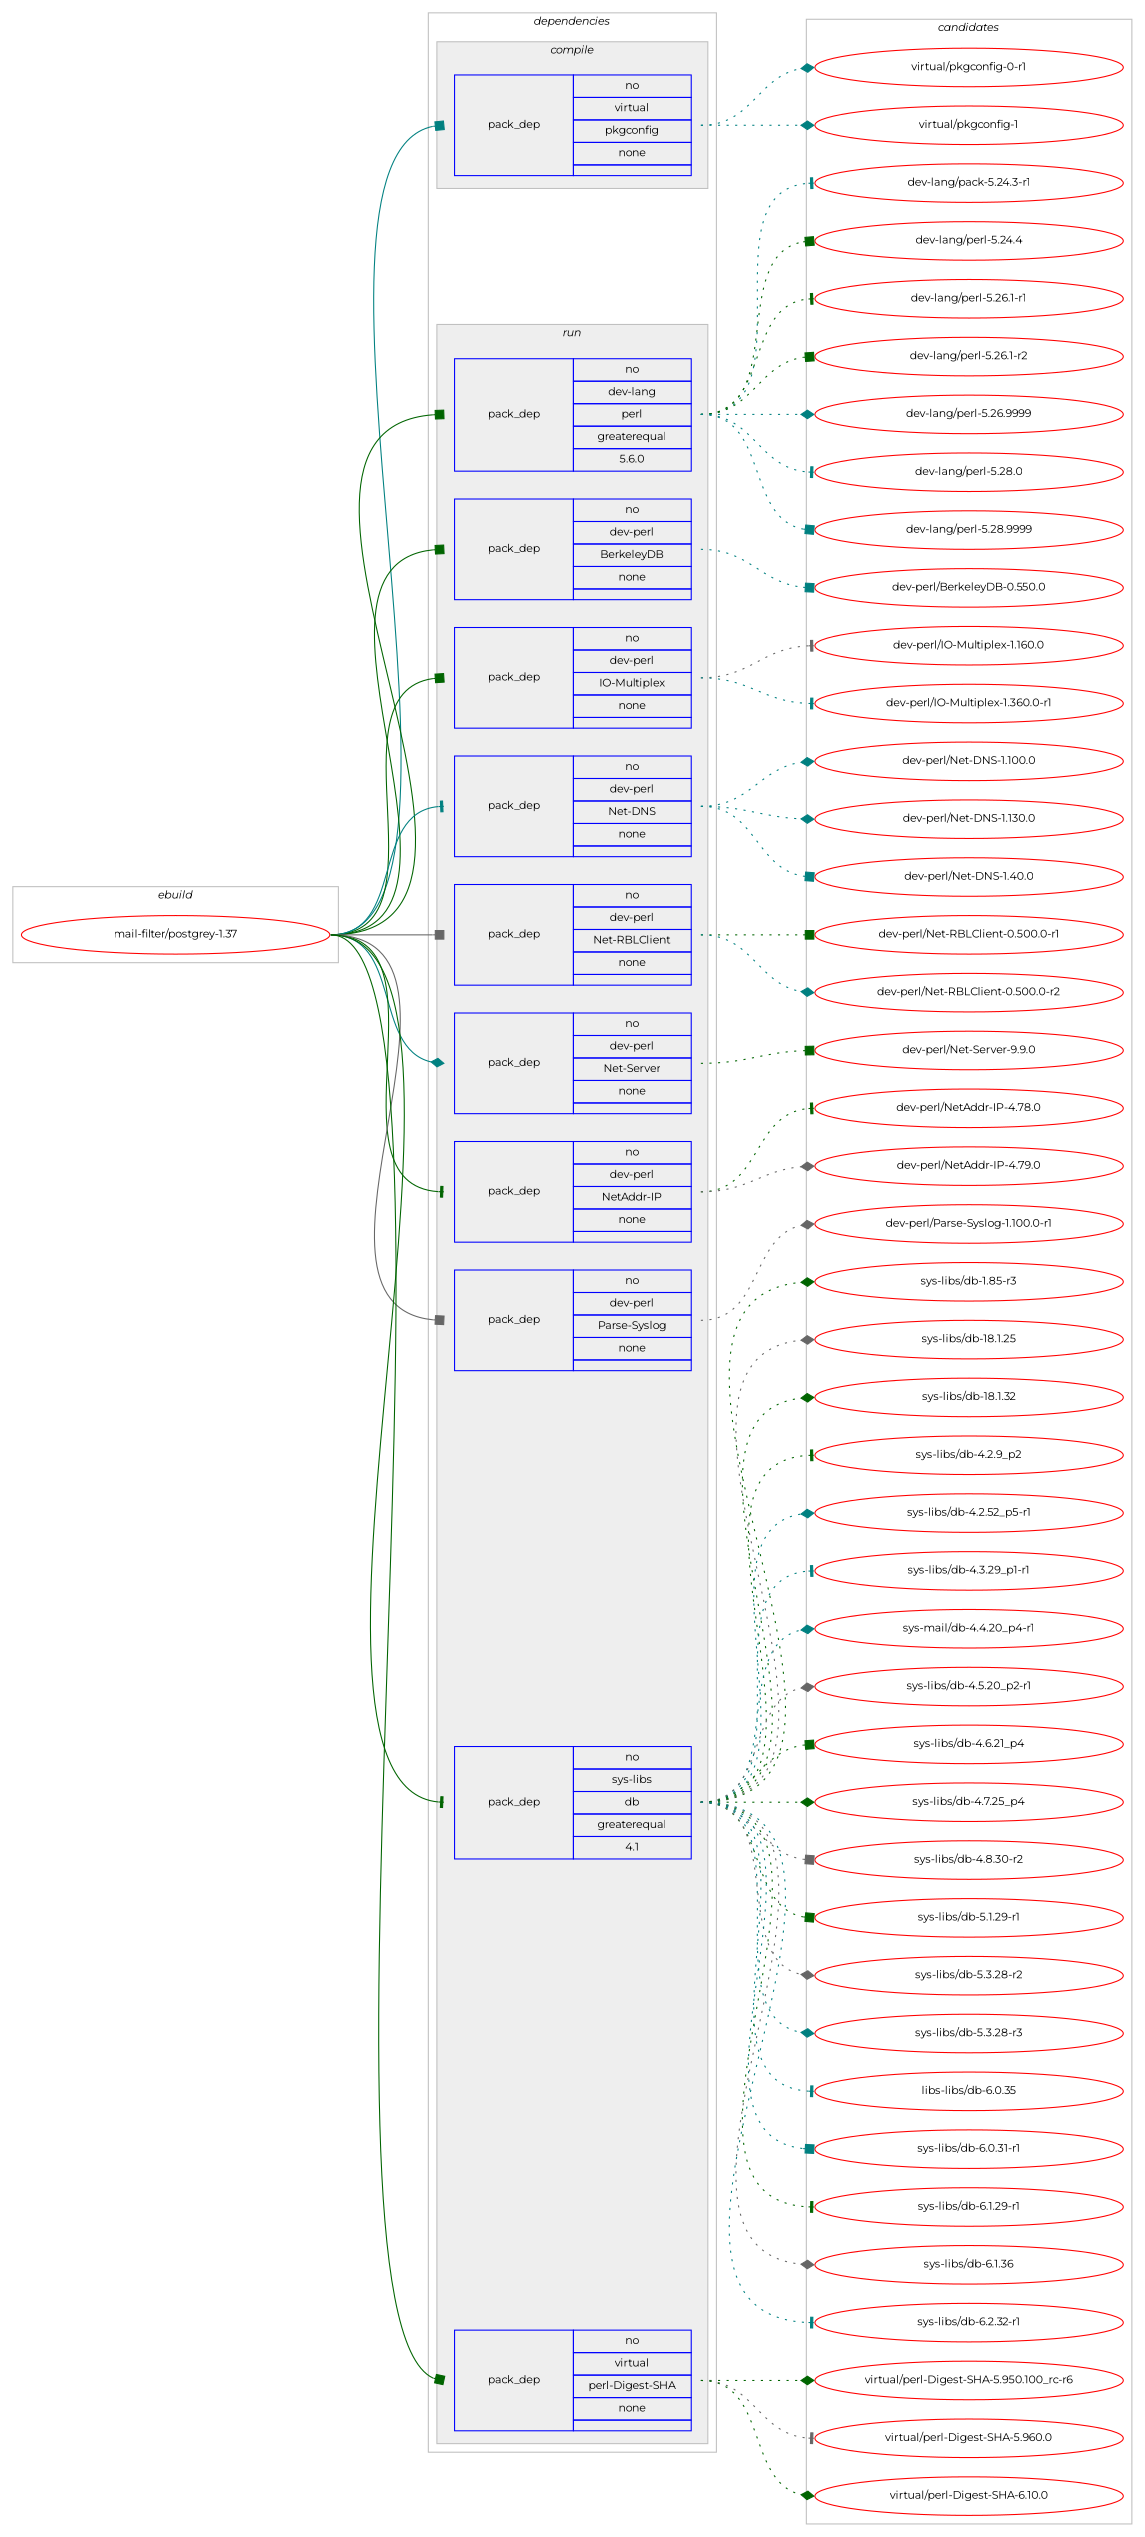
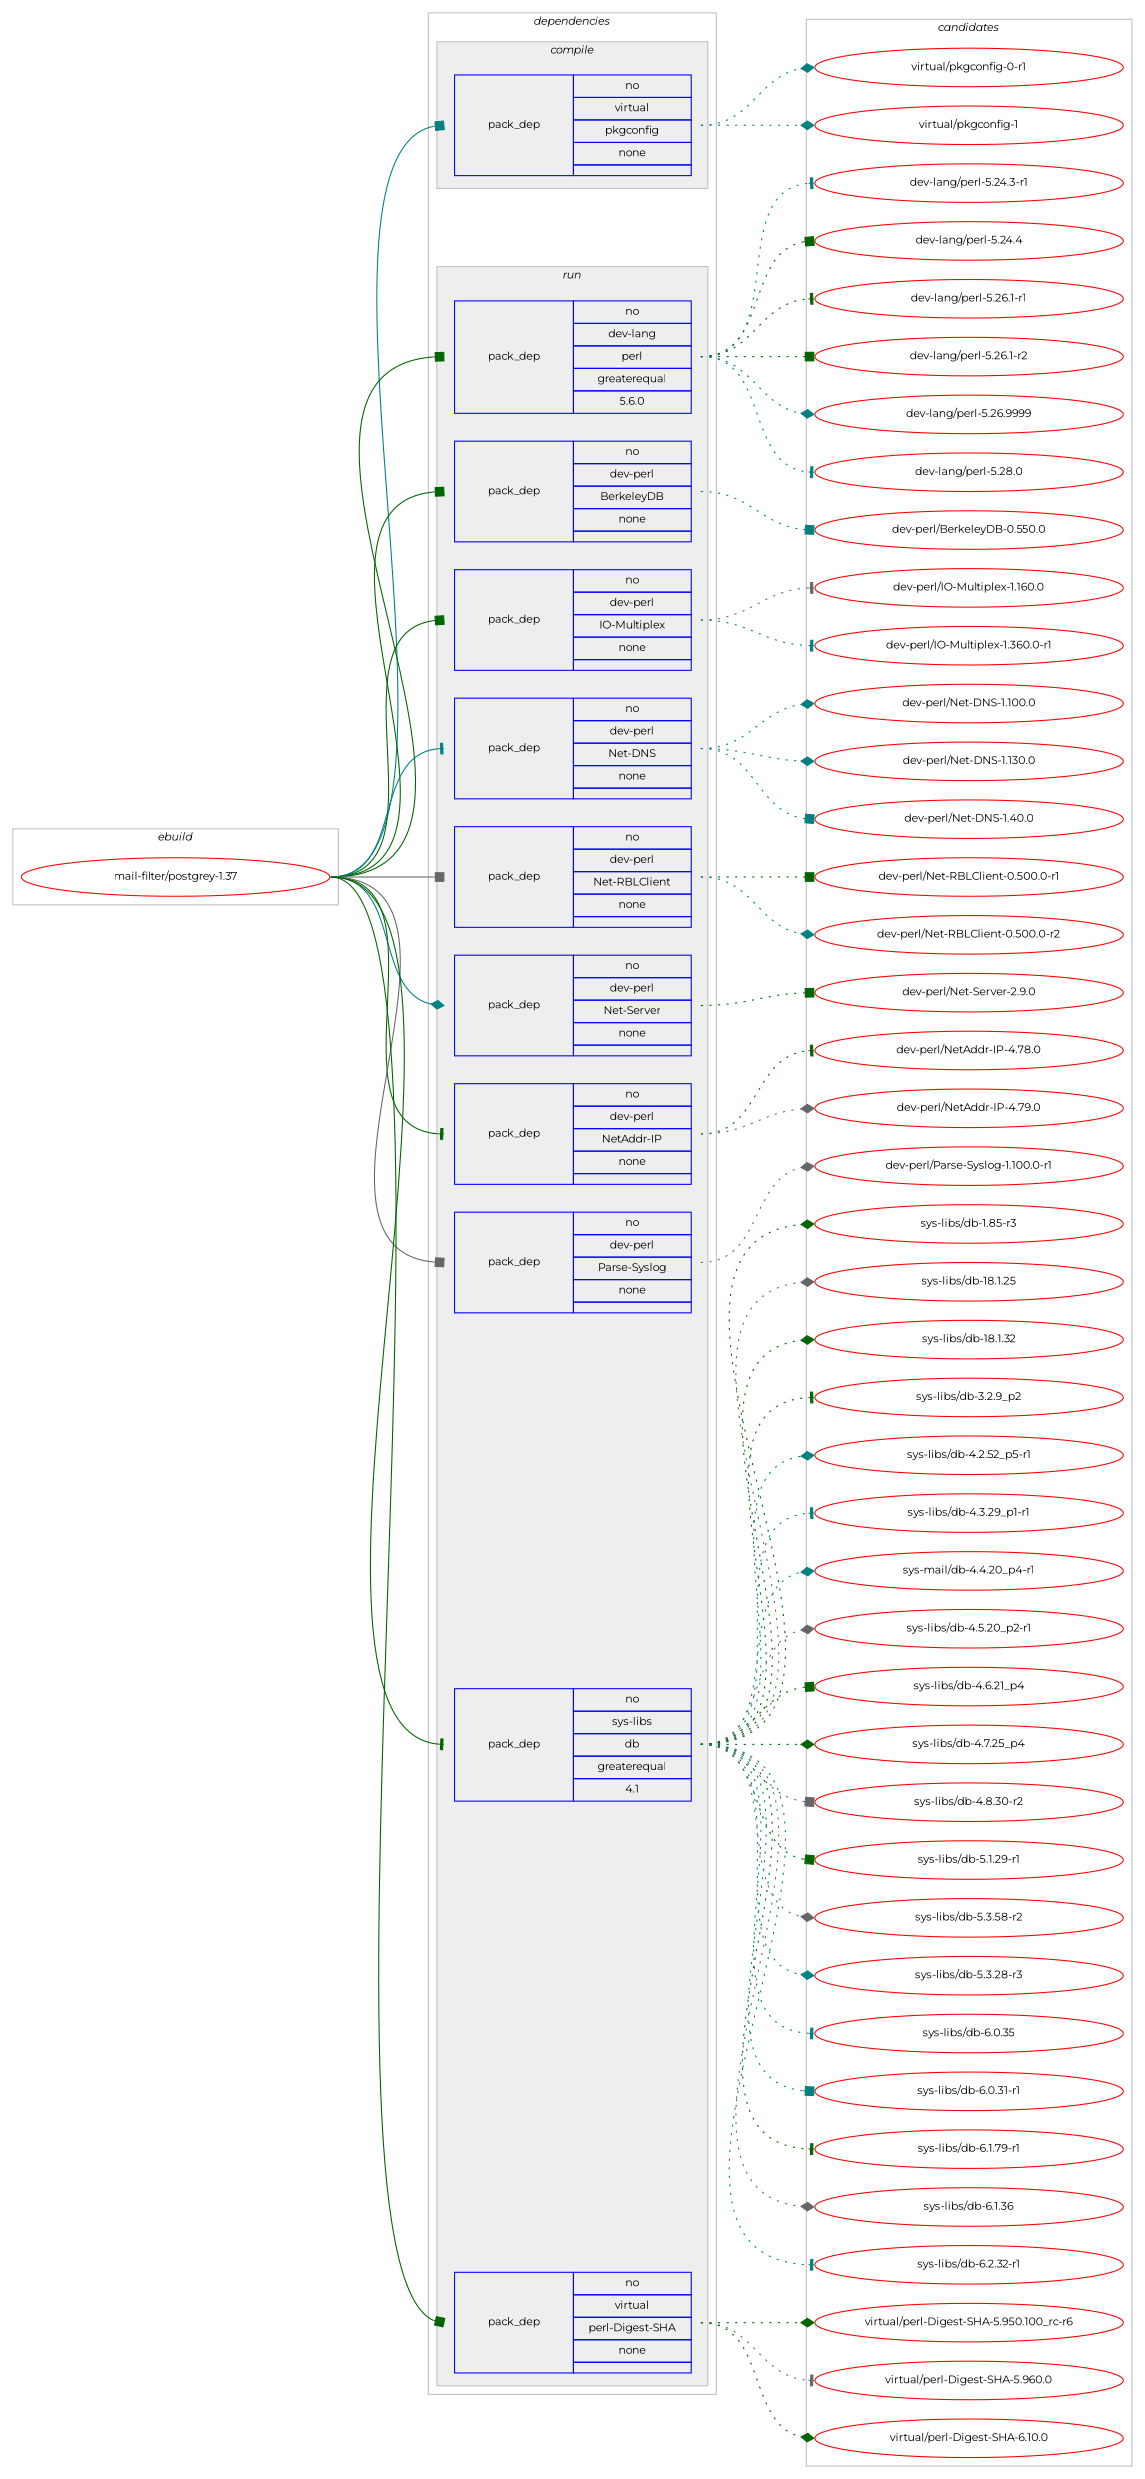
node "dev-lang/pack-5.24.3-r1": label "dev-lang/pack-5.24.3-r1" -> "dev-lang/perl-5.24.3-r1"
node "dev-lang/perl-5.28.9999": removed
node "dev-perl/Net-Server-9.9.0": label "dev-perl/Net-Server-9.9.0" -> "dev-perl/Net-Server-2.9.0"
node "sys-libs/db-4.2.9_p2": label "sys-libs/db-4.2.9_p2" -> "sys-libs/db-3.2.9_p2"
node "sys-libs/db-5.3.28-r2": label "sys-libs/db-5.3.28-r2" -> "sys-libs/db-5.3.58-r2"
node "libs-libs/db-6.0.35": label "libs-libs/db-6.0.35" -> "sys-libs/db-6.0.35"
node "sys-libs/db-6.1.29-r1": label "sys-libs/db-6.1.29-r1" -> "sys-libs/db-6.1.79-r1"
